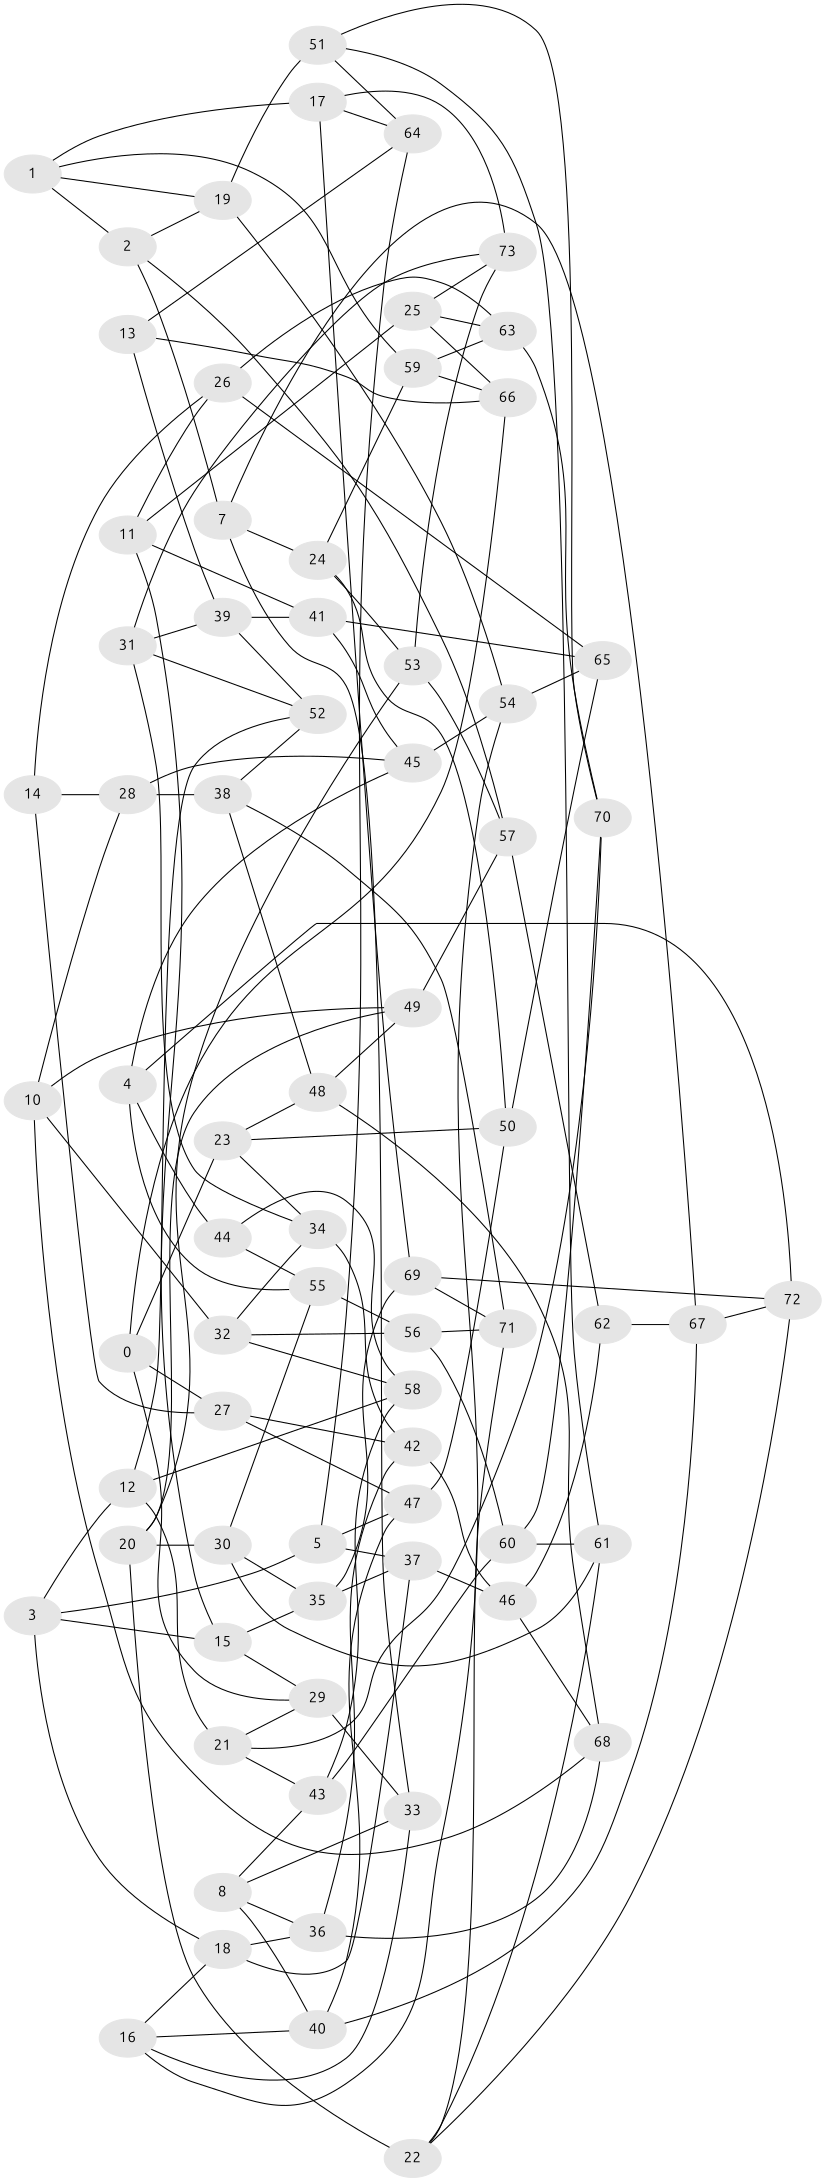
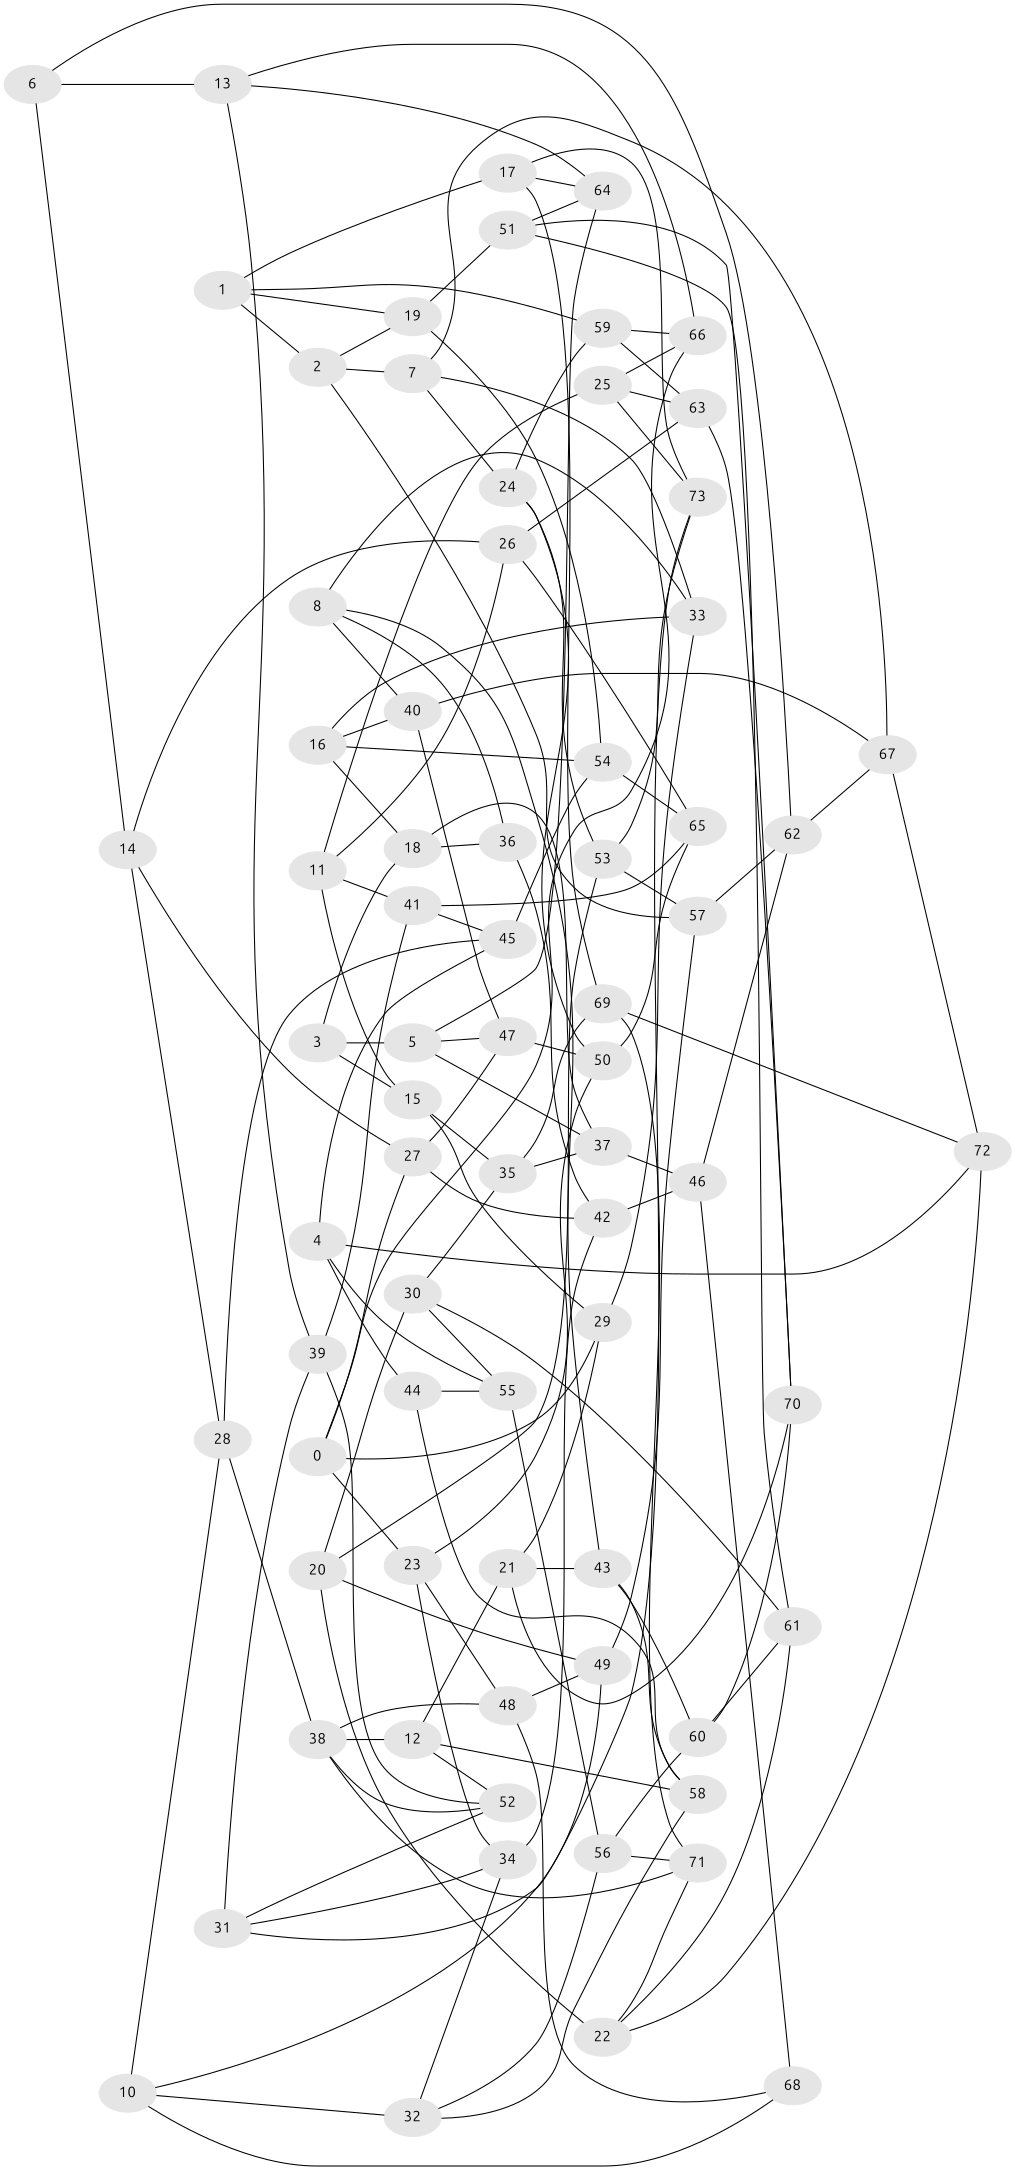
node "6": added
edge "12" -- "3": now "12" -- "38"
edge "68" -- "36": removed
